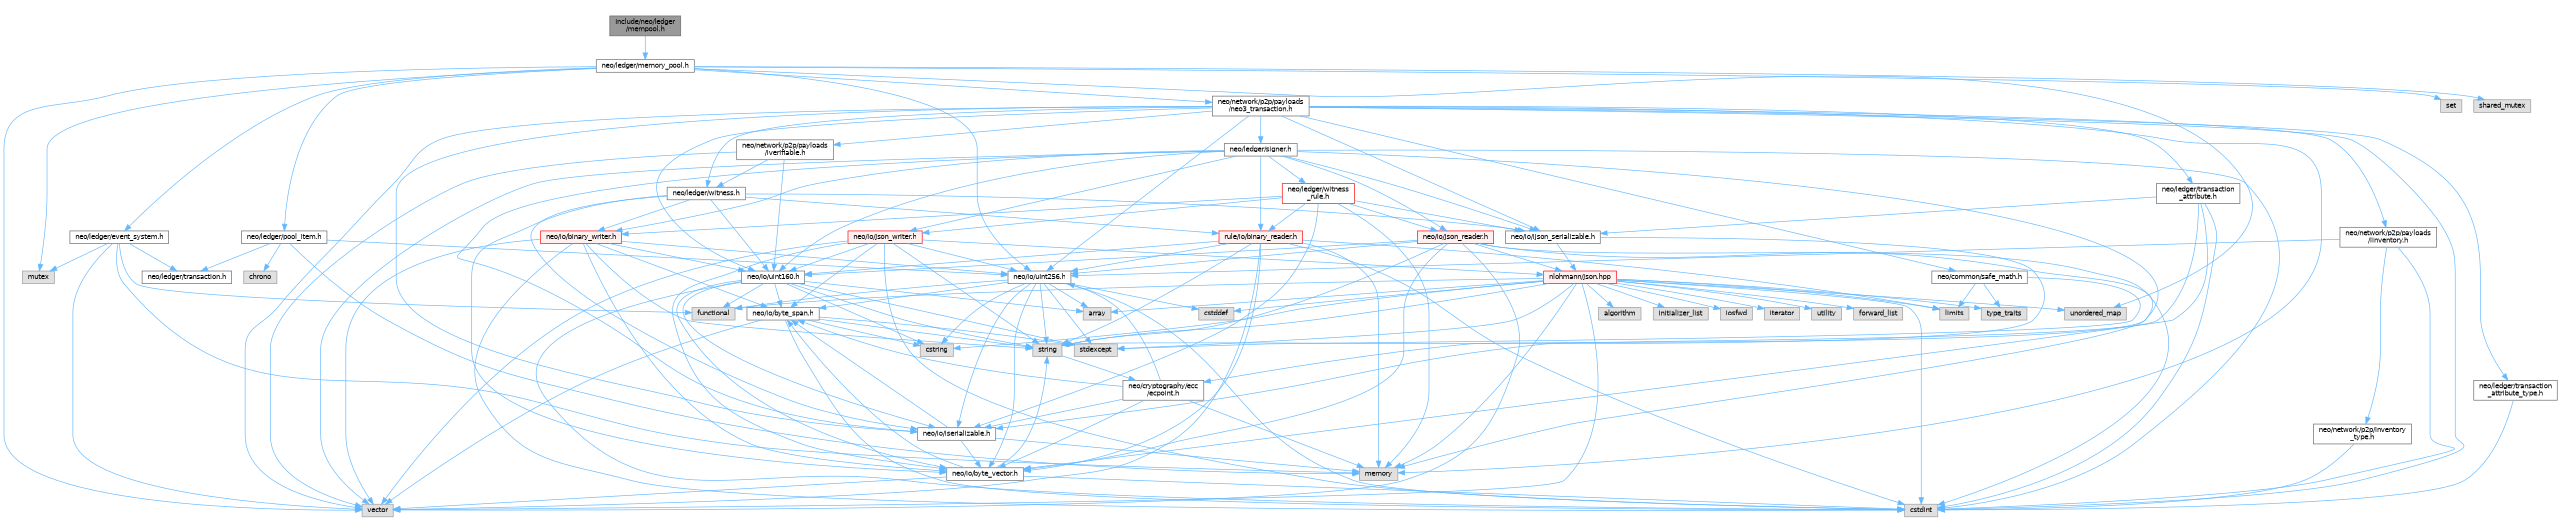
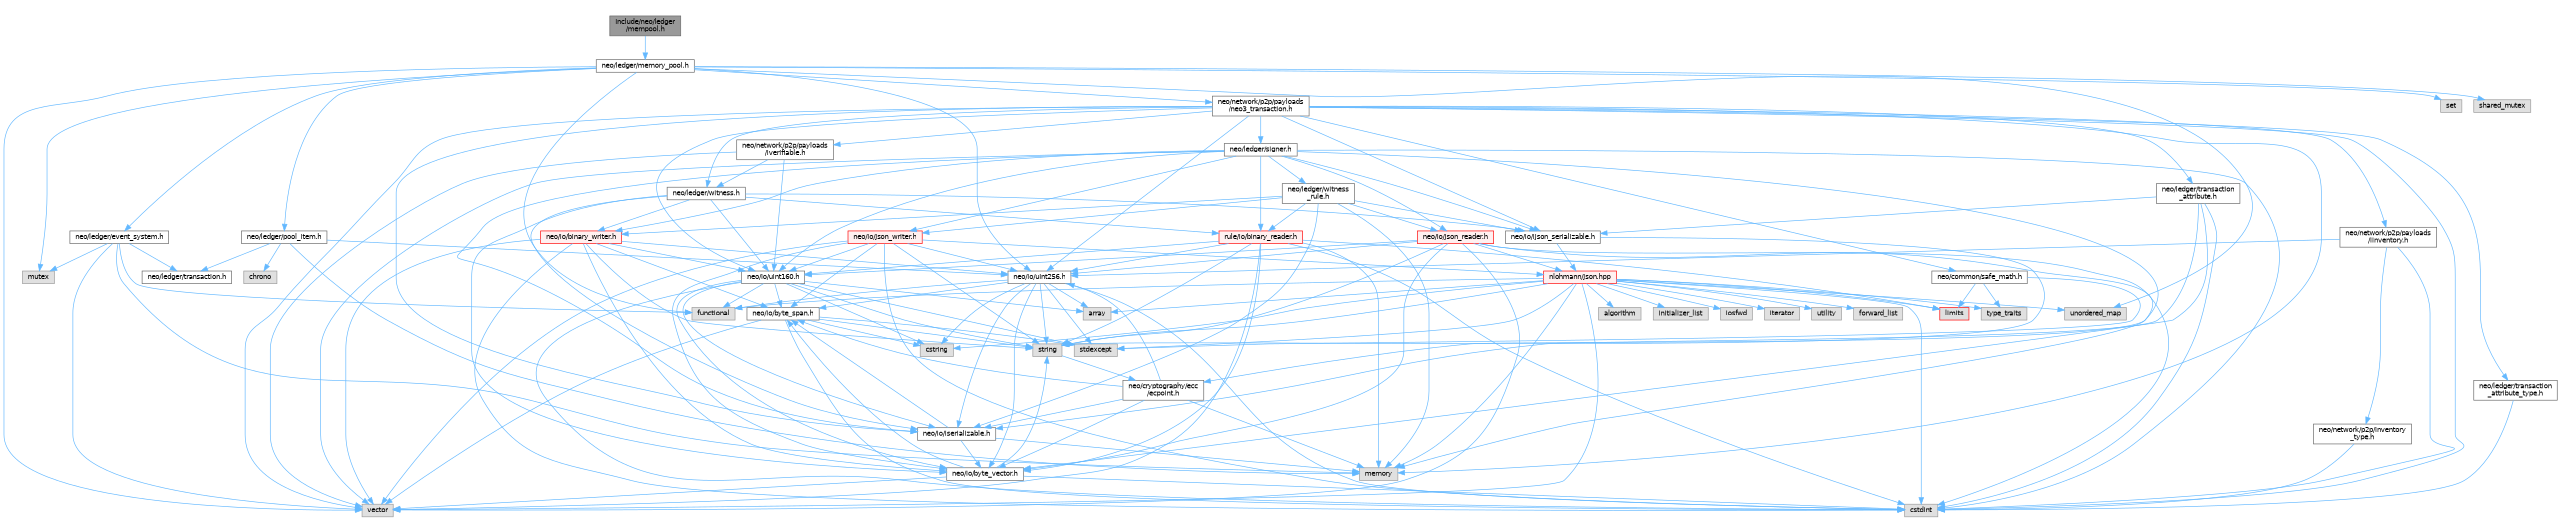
node "neo/ledger/witness _rule.h": color red -> grey40
edge "neo/ledger/memory_pool.h" -> "functional": added
node "cstddef": removed
node "limits": color grey60 -> red
